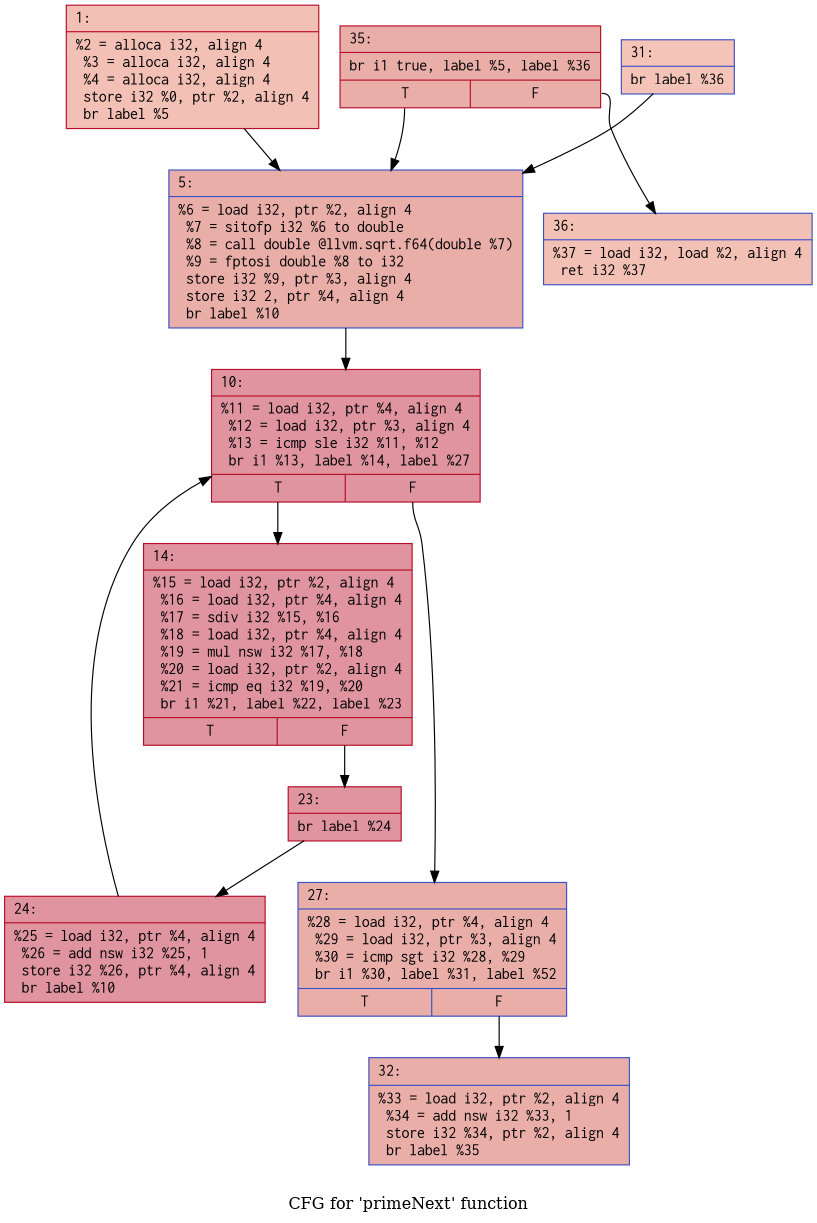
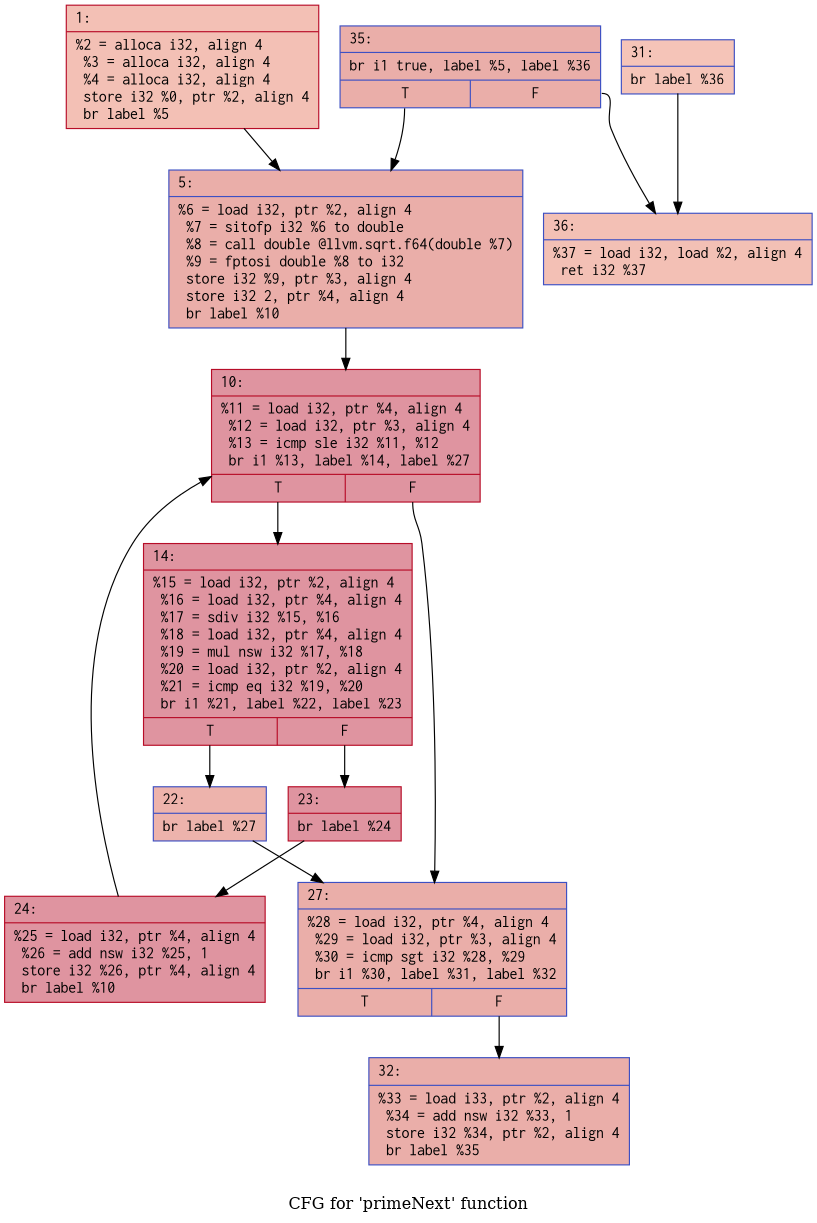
node "35:": color #b70d28ff -> #3d50c3ff
edge "31:" -> "5:": now "31:" -> "36:"
node "22:": added
node "27:": text "br i1 %30, label %31, label %52" -> "br i1 %30, label %31, label %32"
node "32:": text "%33 = load i32, ptr %2, align 4" -> "%33 = load i33, ptr %2, align 4"
